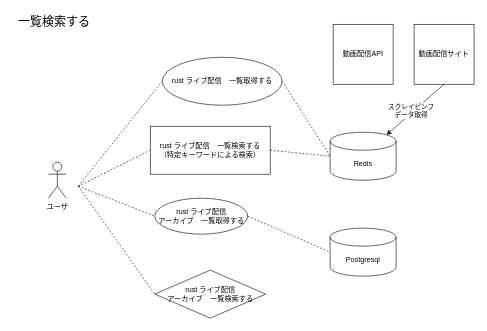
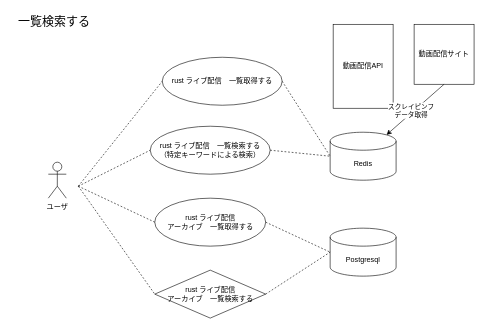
node "動画配信API": size 60x60 -> 60x84
node "rust ライブ配信 一覧検索する （特定キーワードによる検索）": shape rectangle -> ellipse
node "rust ライブ配信 アーカイブ 一覧取得する": size 93x36 -> 111x48
edge "Postgresql" -- "rust ライブ配信 アーカイブ 一覧検索する": added
